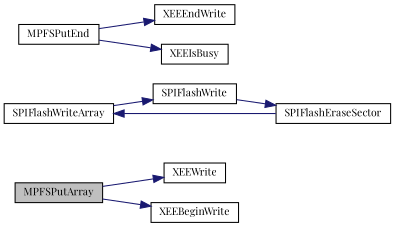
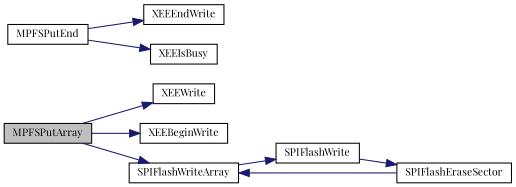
edge "MPFSPutArray" -> "SPIFlashWriteArray": added
